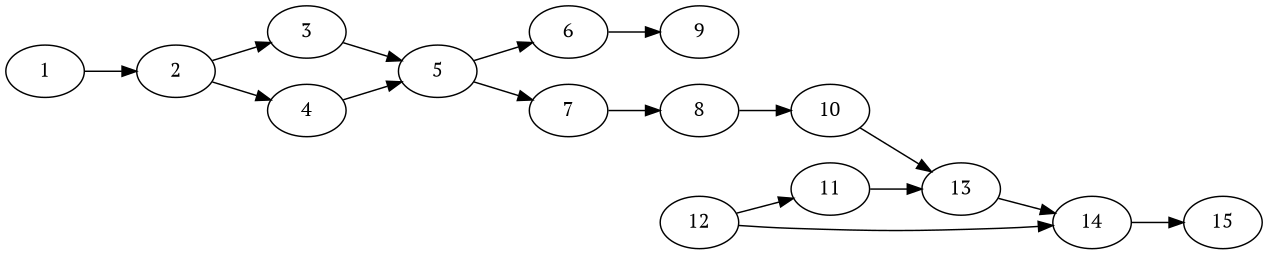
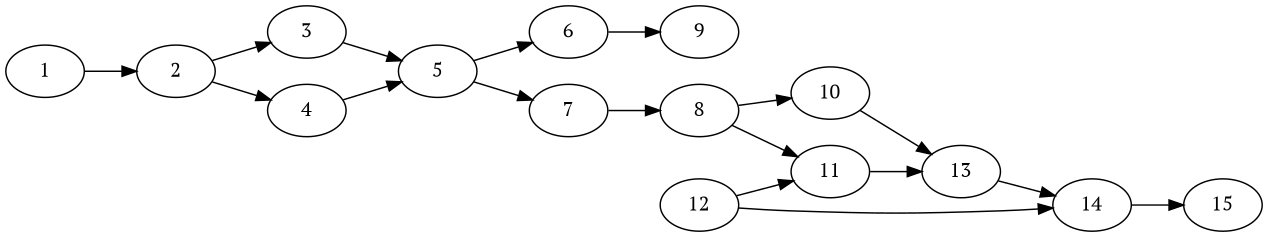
edge "8" -> "11": added
